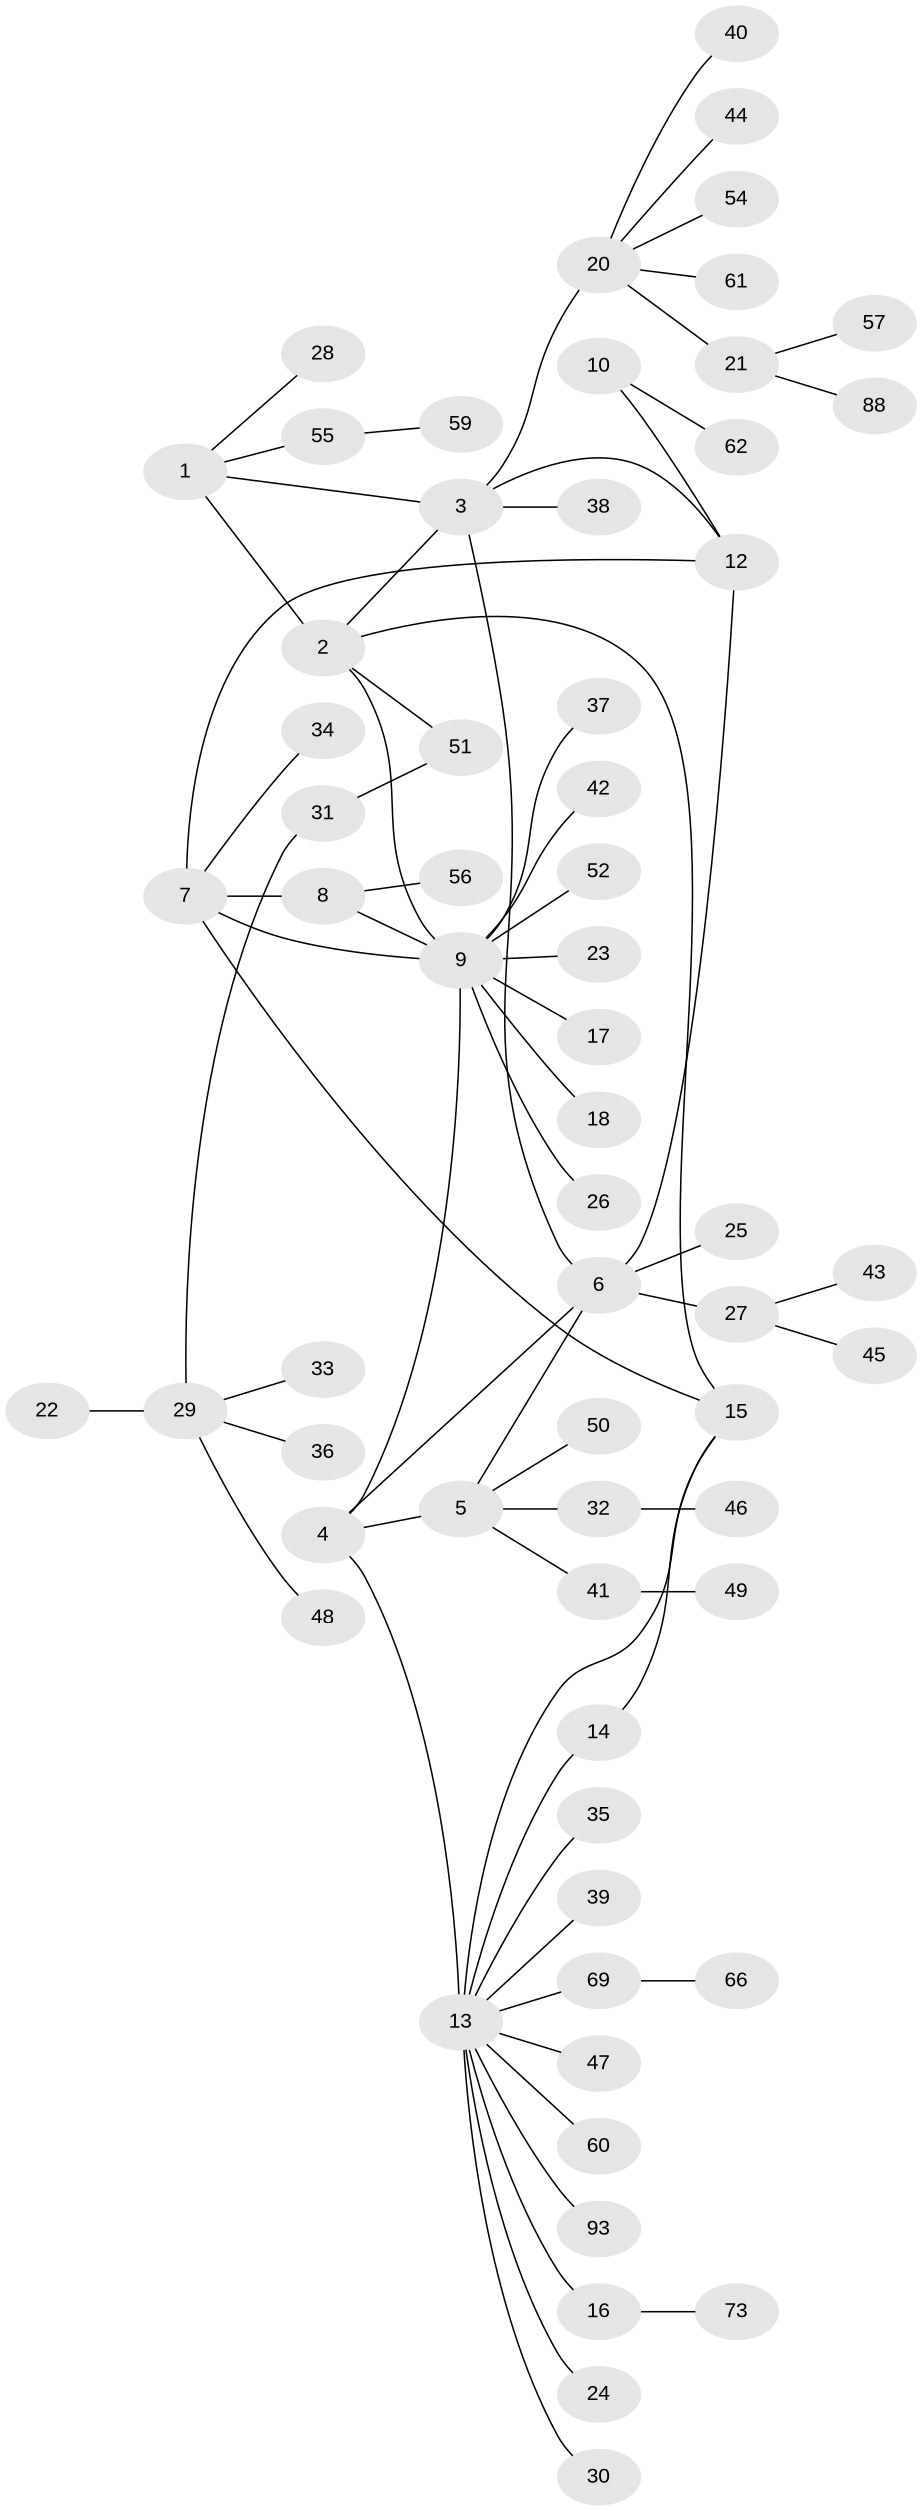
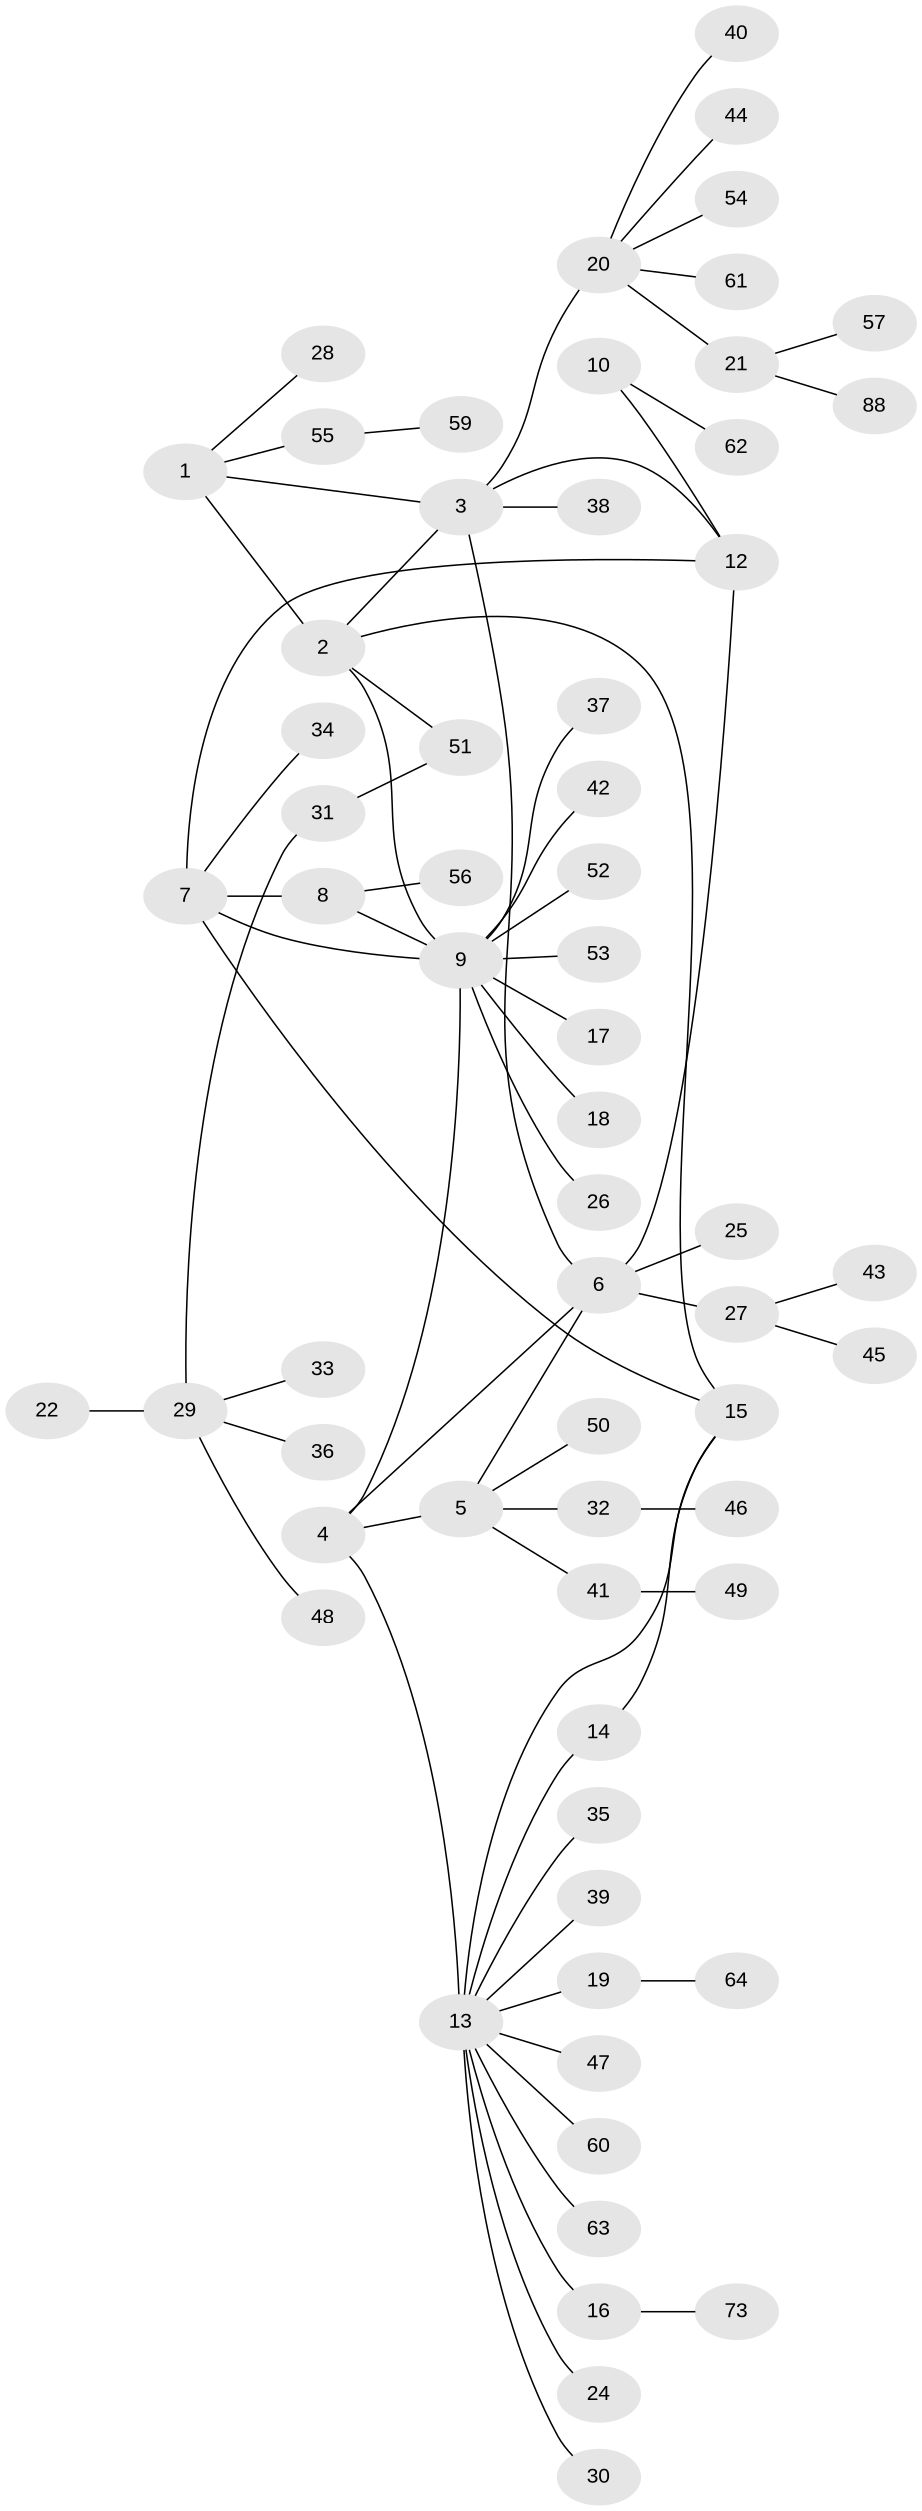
node "23": label "23" -> "53"
node "69": label "69" -> "19"
node "66": label "66" -> "64"
node "93": label "93" -> "63"
